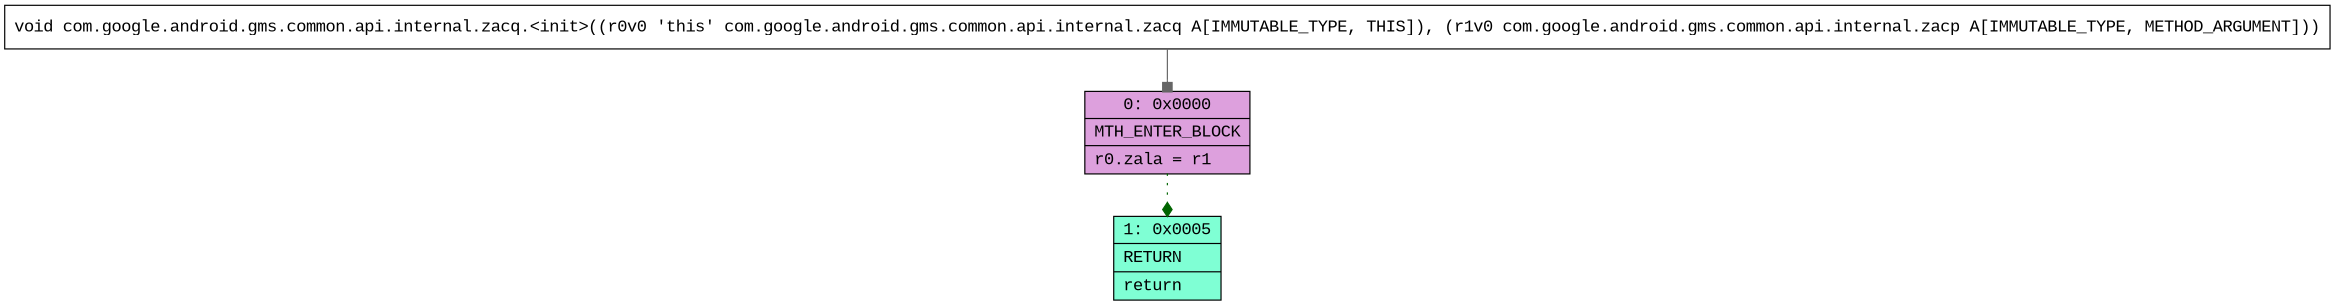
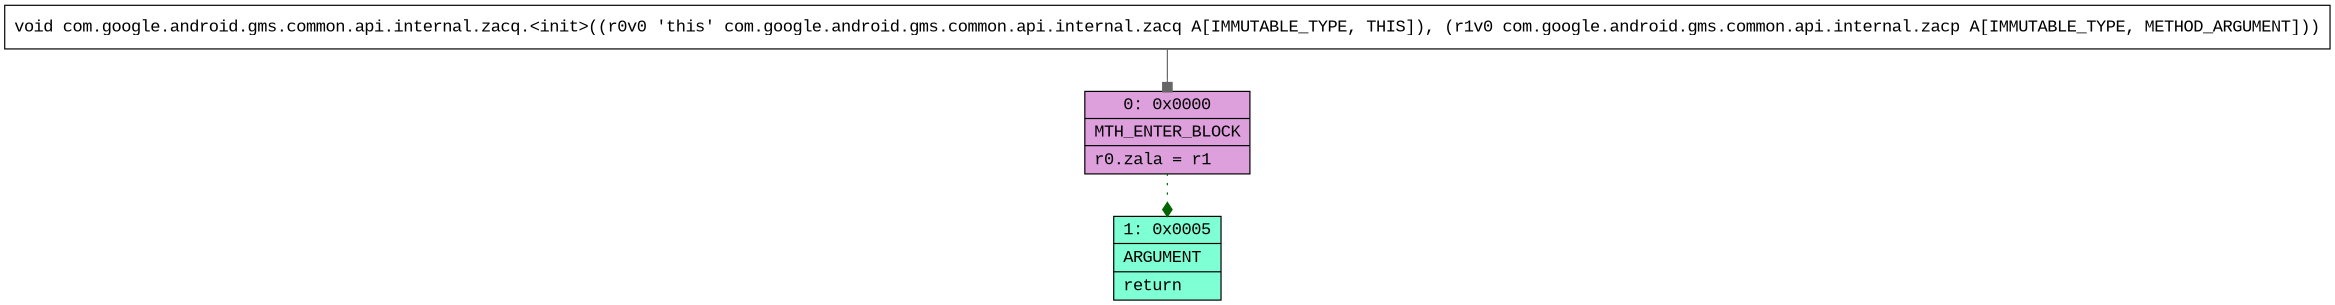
node "1: 0x0005": text "RETURN" -> "ARGUMENT"
